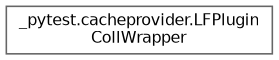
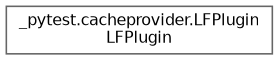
node "_pytest.cacheprovider.LFPlugin CollWrapper": label "_pytest.cacheprovider.LFPlugin CollWrapper" -> "_pytest.cacheprovider.LFPlugin LFPlugin"
